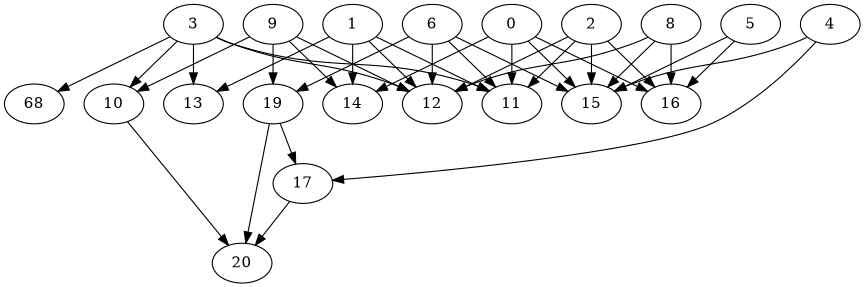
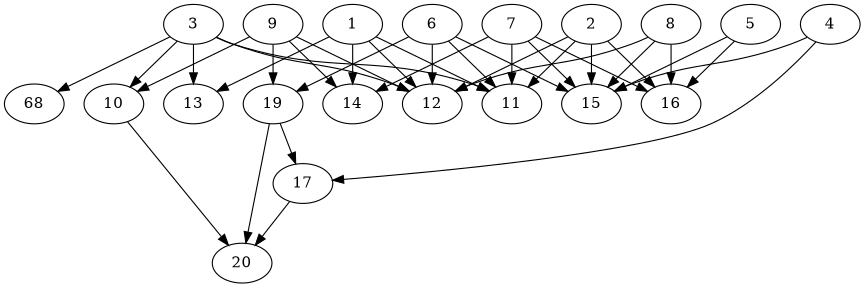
node "0": label "0" -> "7"
